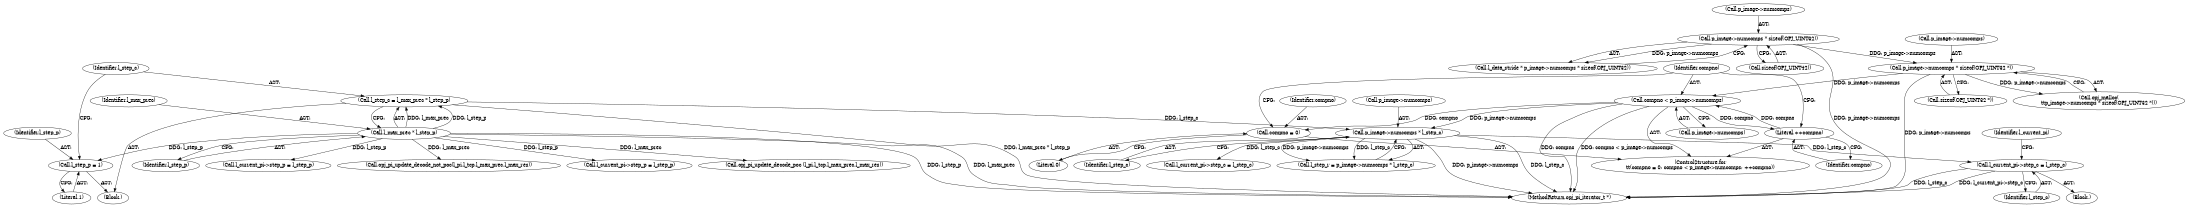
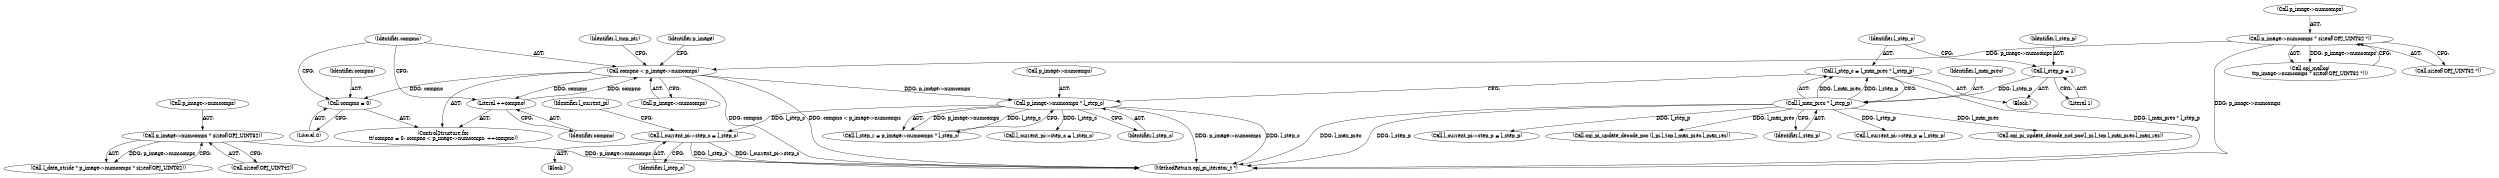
node "(Identifier,l_tmp_ptr)": added
node "(Identifier,p_image)": added
edge "(Call,p_image->numcomps * sizeof(OPJ_UINT32))" -> "(Call,p_image->numcomps * sizeof(OPJ_UINT32 *))": removed, label "DDG: p_image->numcomps"
edge "(Call,l_step_c = l_max_prec * l_step_p)" -> "(Call,p_image->numcomps * l_step_c)": label "DDG: l_step_c" -> "CFG: "
edge "(Call,l_max_prec * l_step_p)" -> "(Call,l_step_p = 1)": reversed
